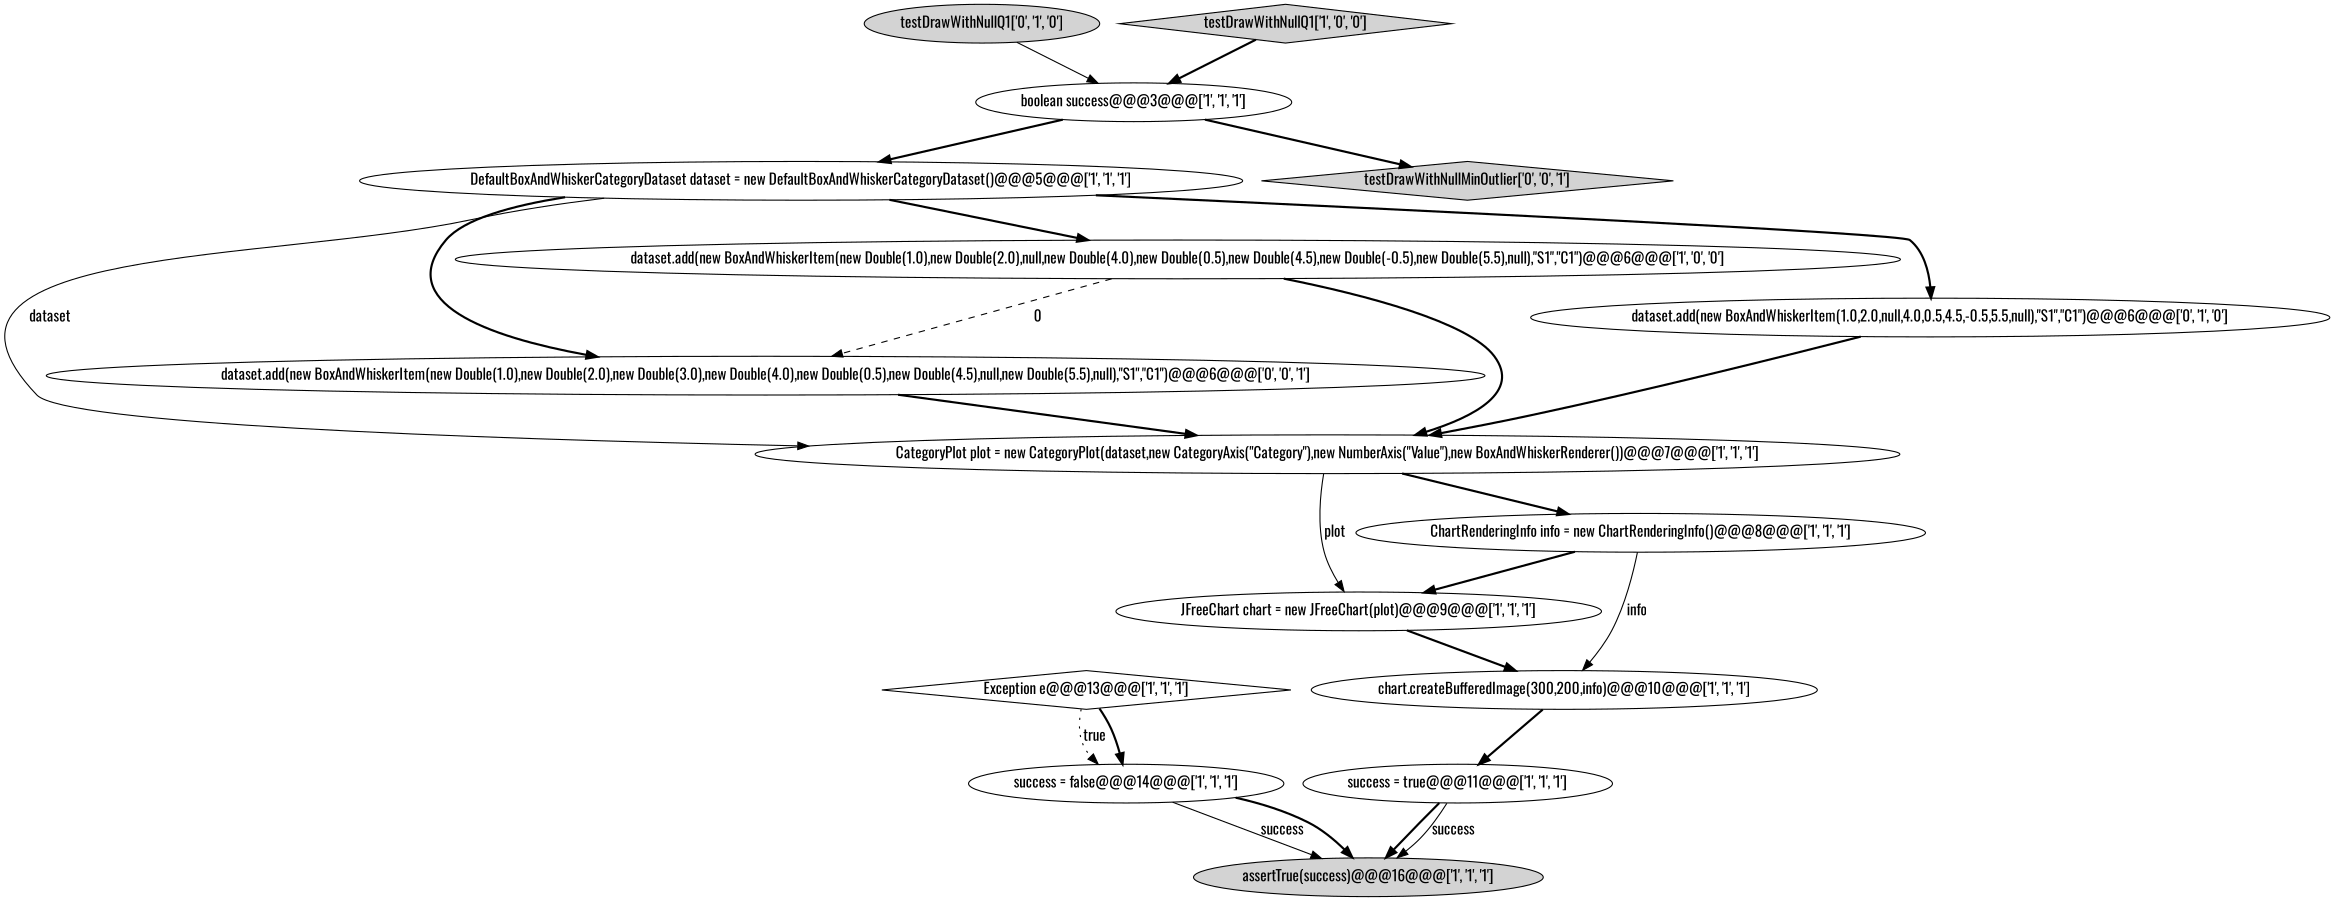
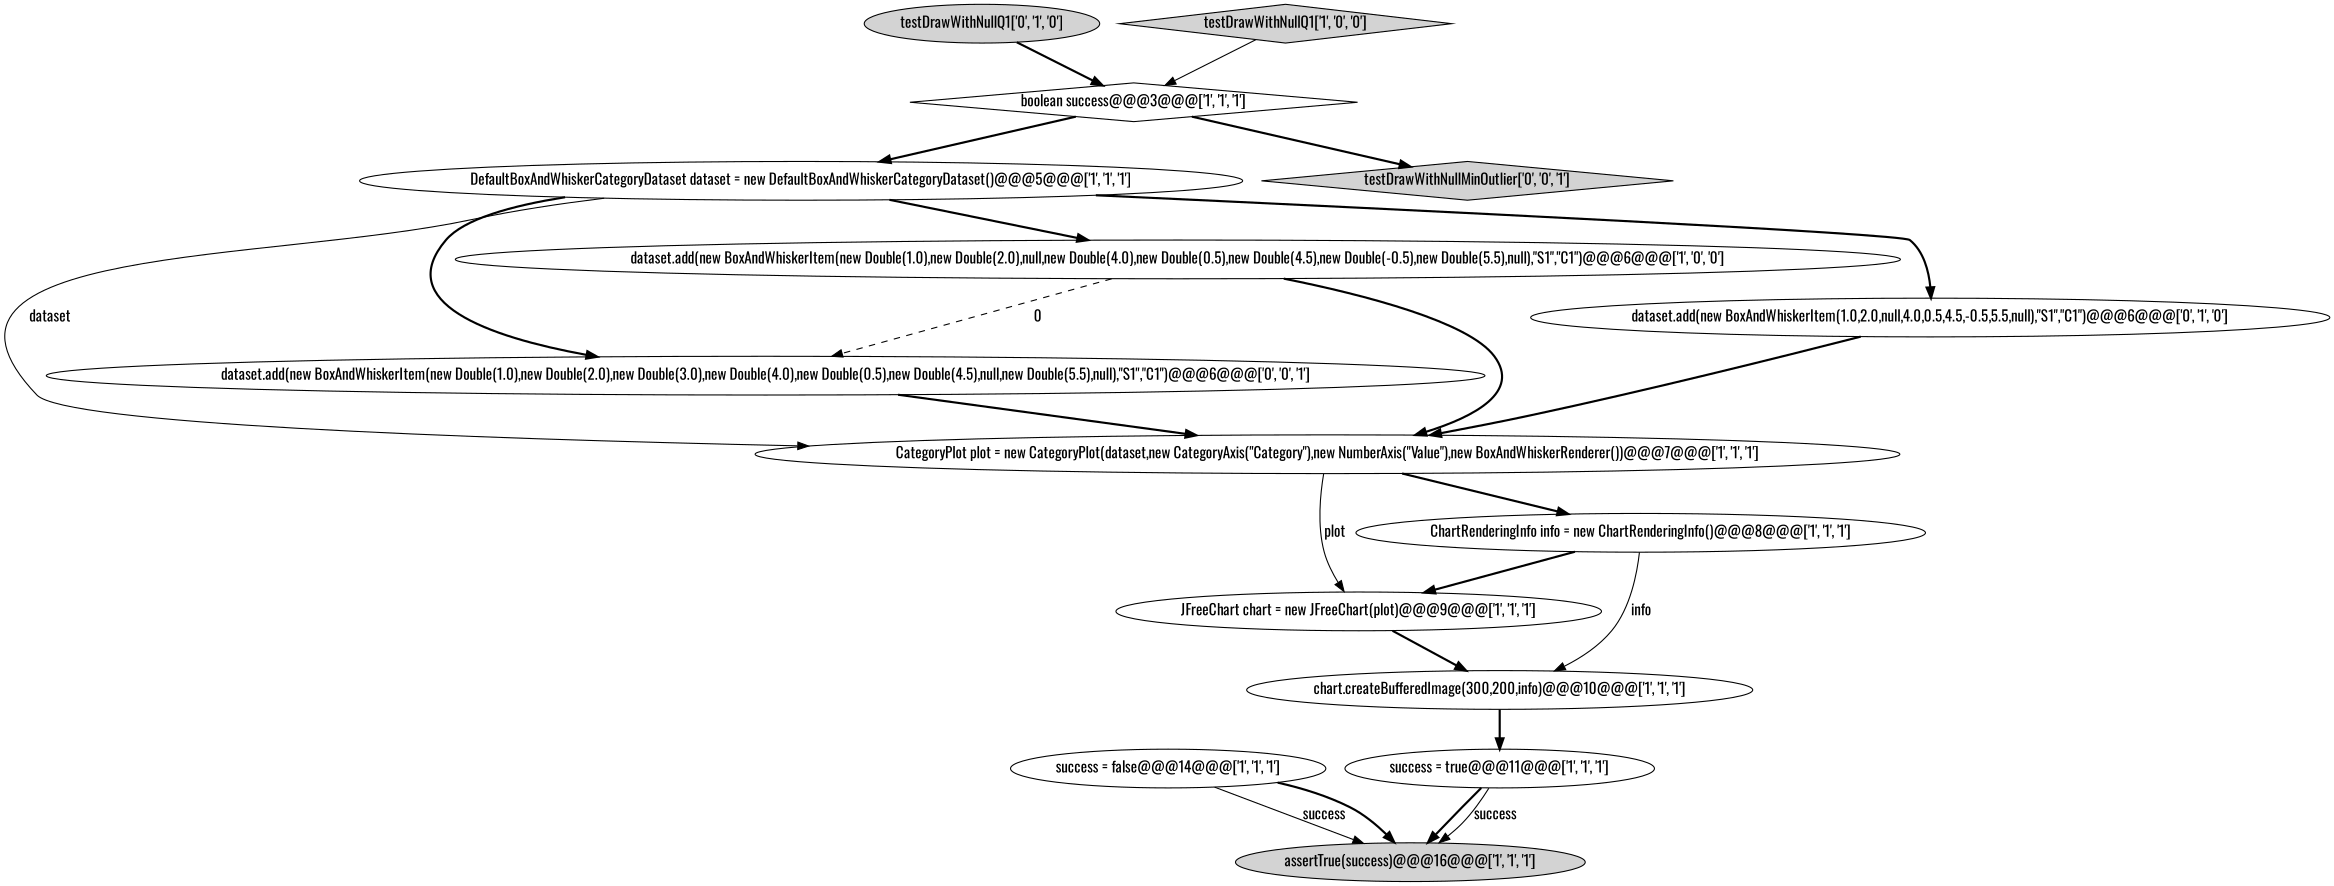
edge "testDrawWithNullQ1['1', '0', '0']" -> "boolean success@@@3@@@['1', '1', '1']": style bold -> solid
edge "testDrawWithNullQ1['0', '1', '0']" -> "boolean success@@@3@@@['1', '1', '1']": style solid -> bold
node "boolean success@@@3@@@['1', '1', '1']": shape ellipse -> diamond
node "Exception e@@@13@@@['1', '1', '1']": removed
